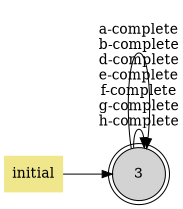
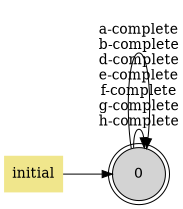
node "3": label "3" -> "0"
